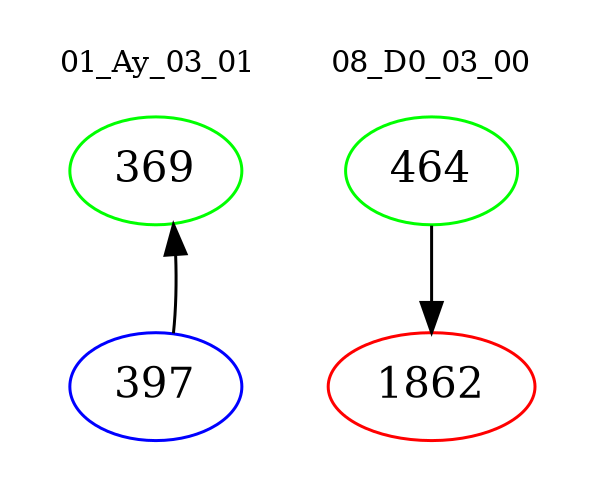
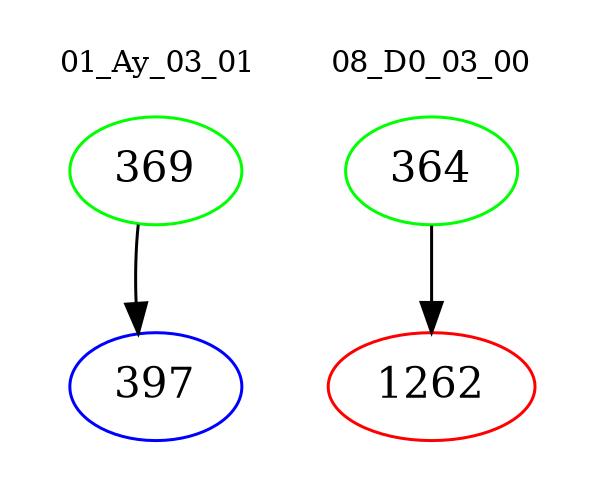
node "464": label "464" -> "364"
edge "397" -> "369": reversed
node "1862": label "1862" -> "1262"
